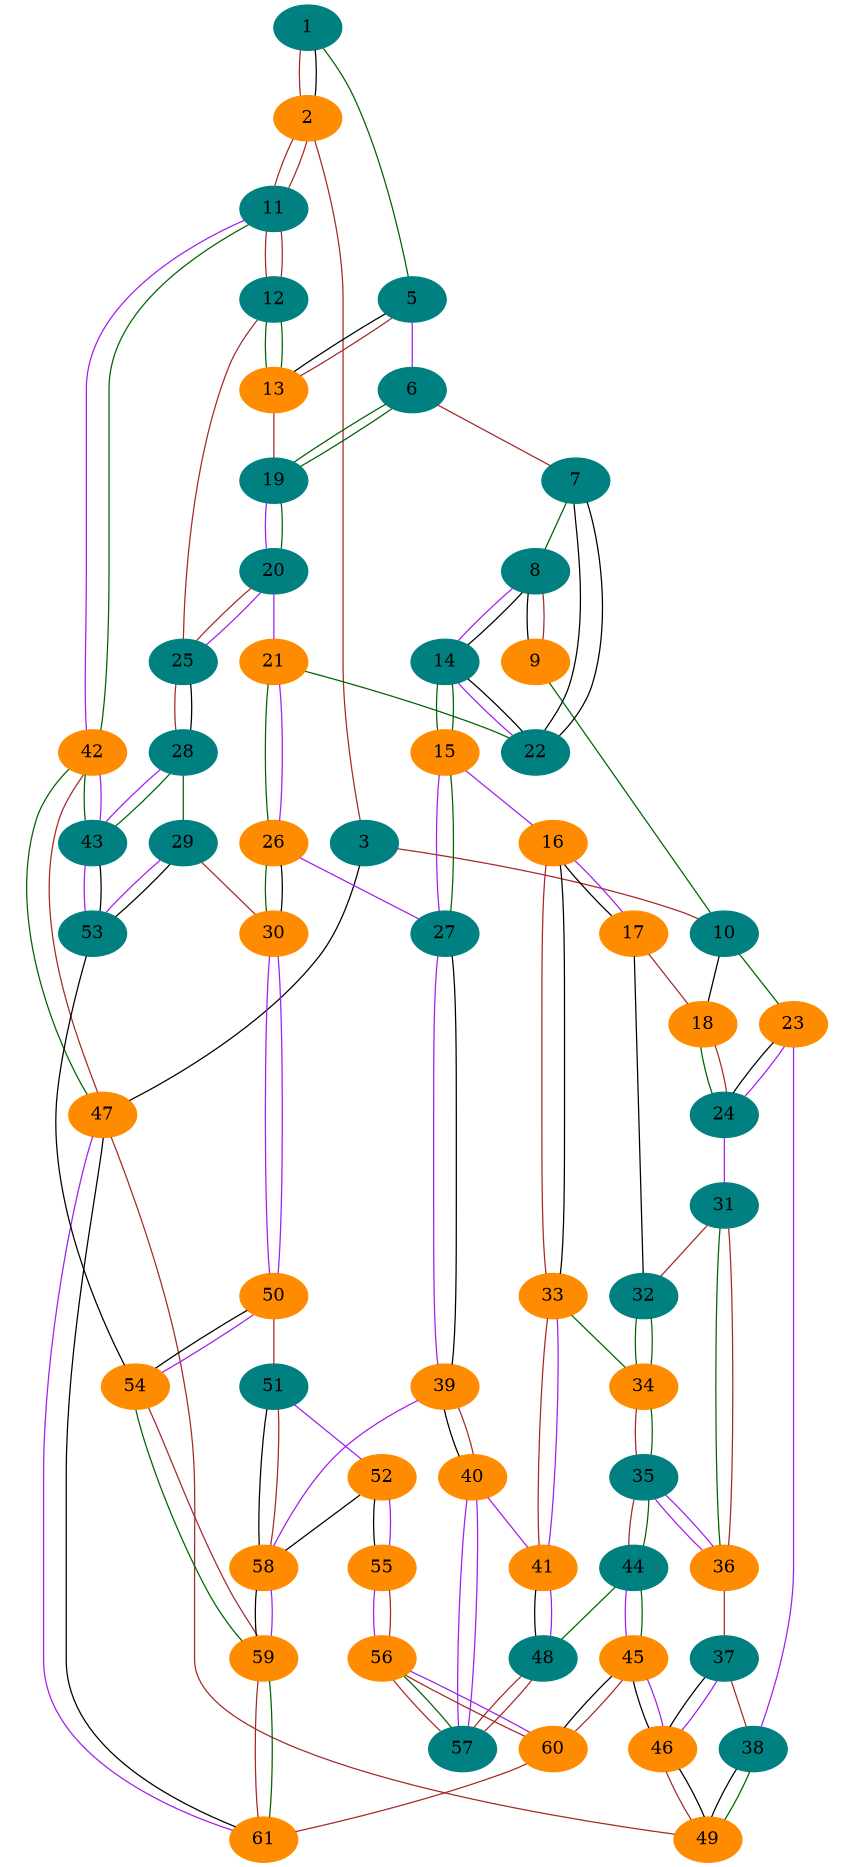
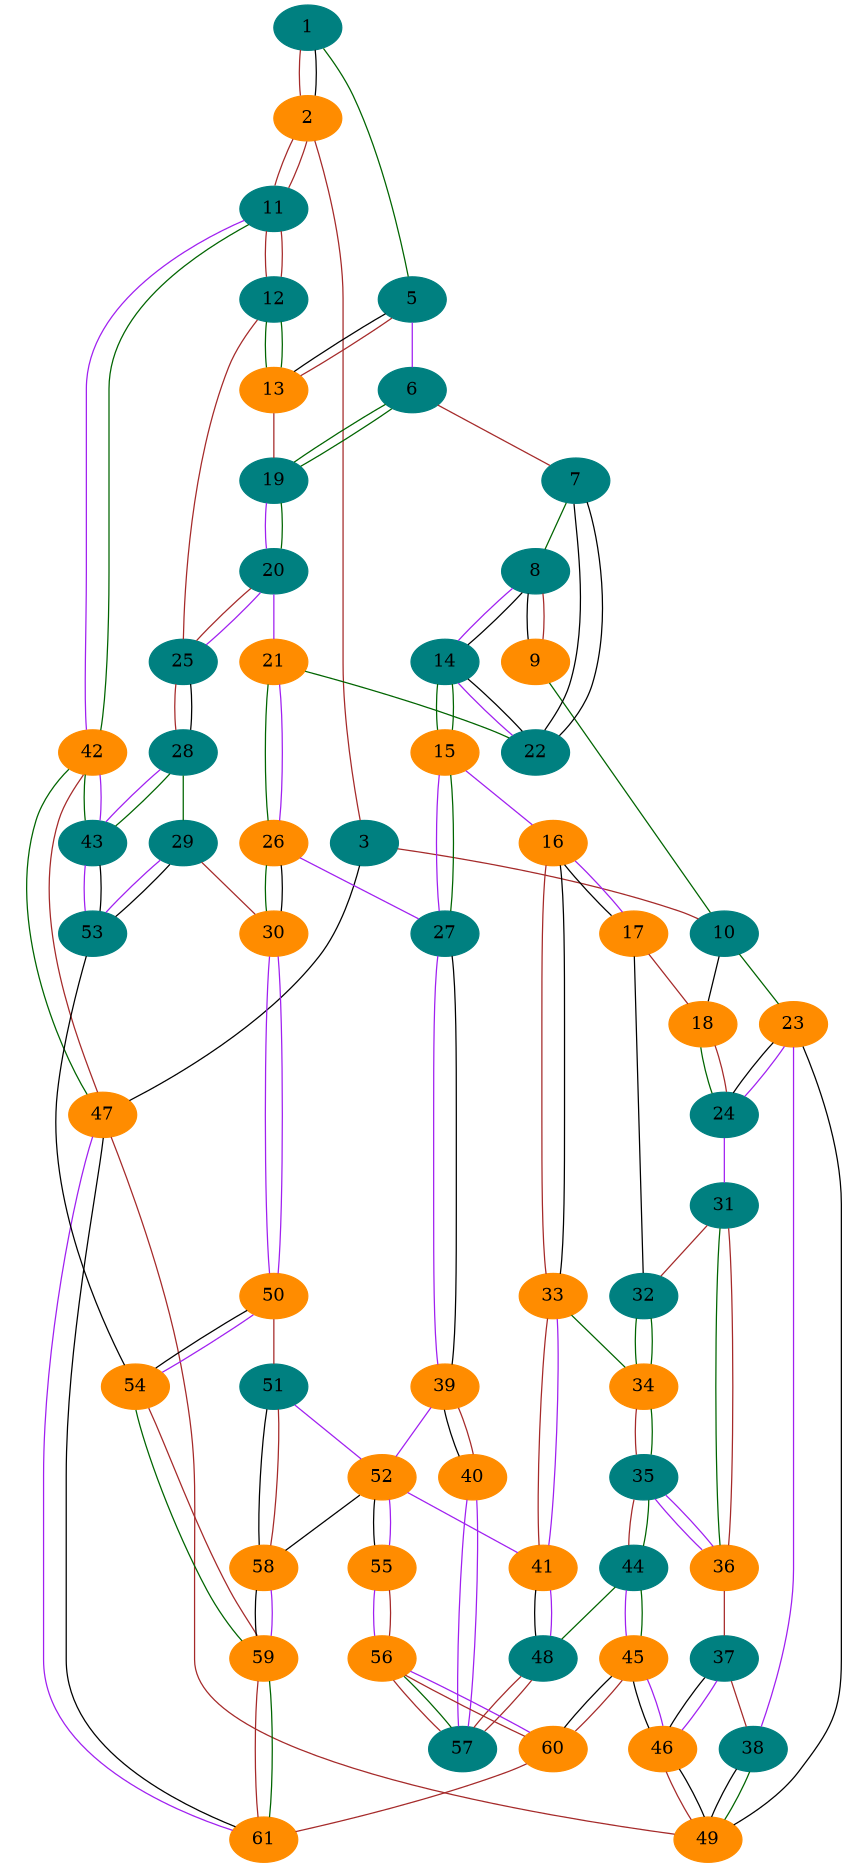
edge "23" -- "49": added
edge "39" -- "58": now "39" -- "52"
edge "40" -- "41": now "52" -- "41"
